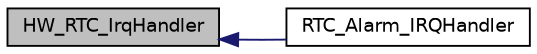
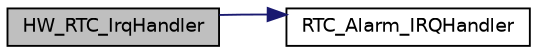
edge "RTC_Alarm_IRQHandler" -> "HW_RTC_IrqHandler": reversed
